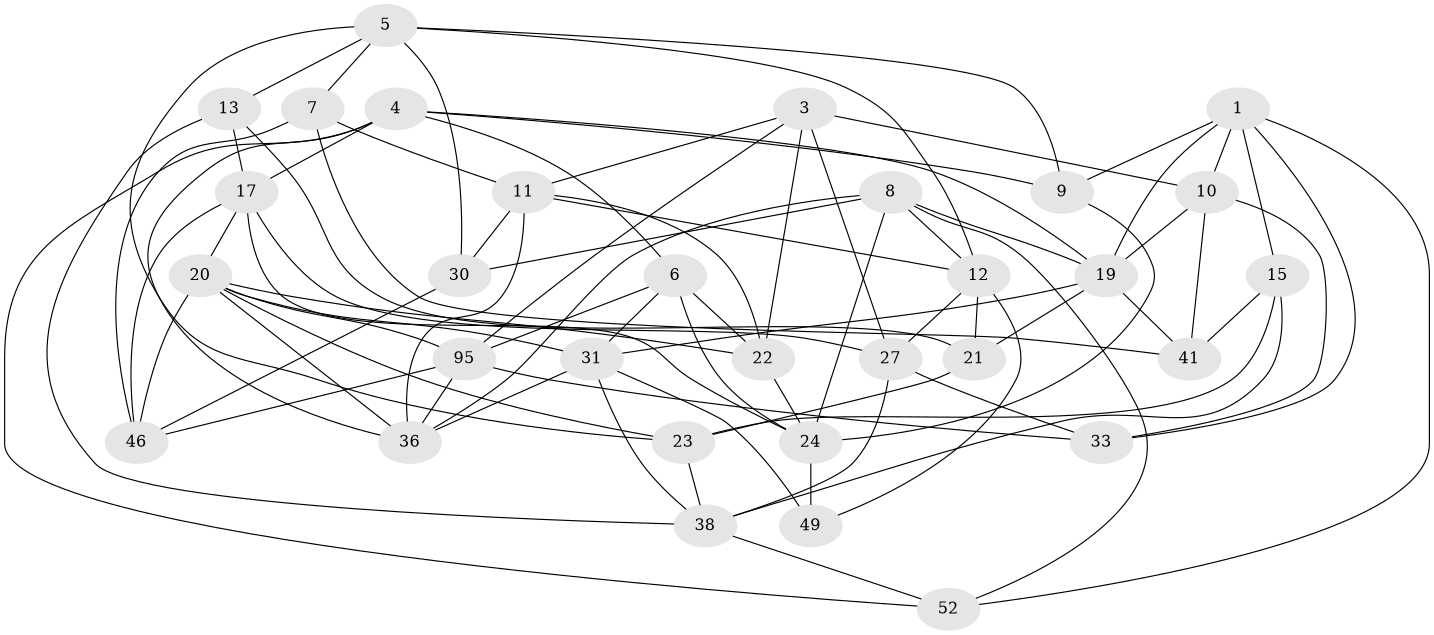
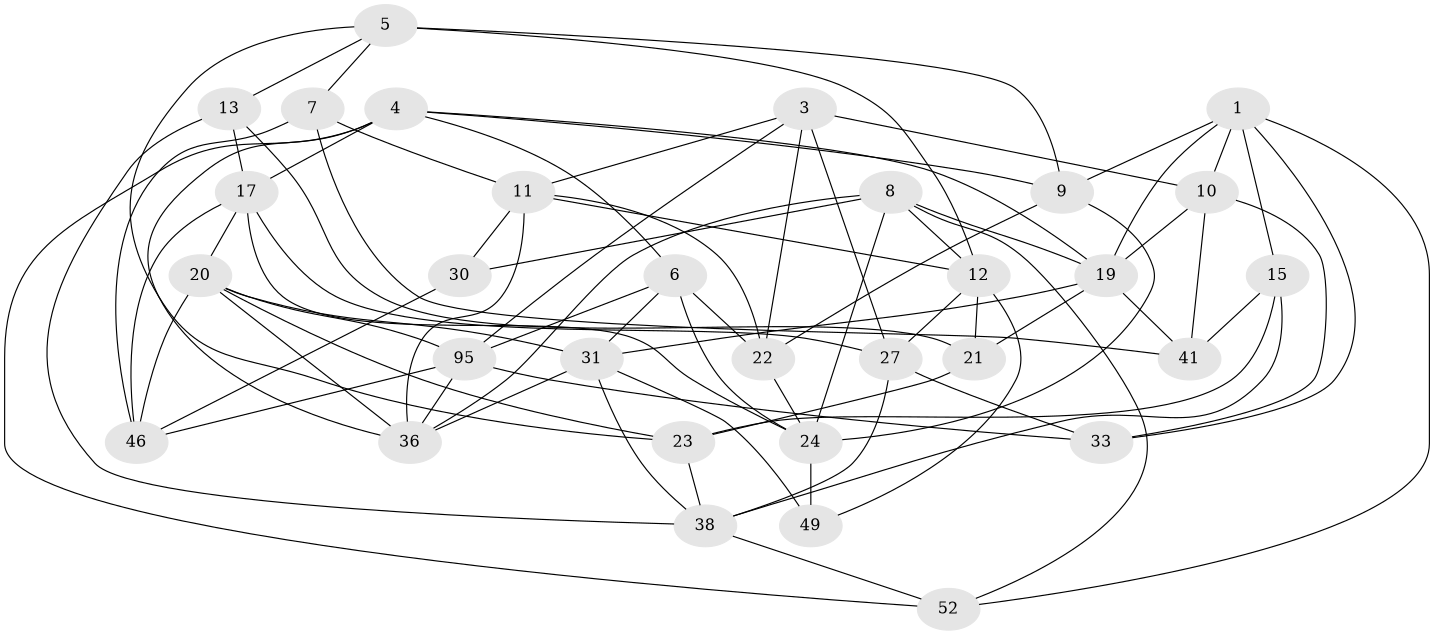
edge "5" -- "30": removed
edge "20" -- "22": now "9" -- "22"
